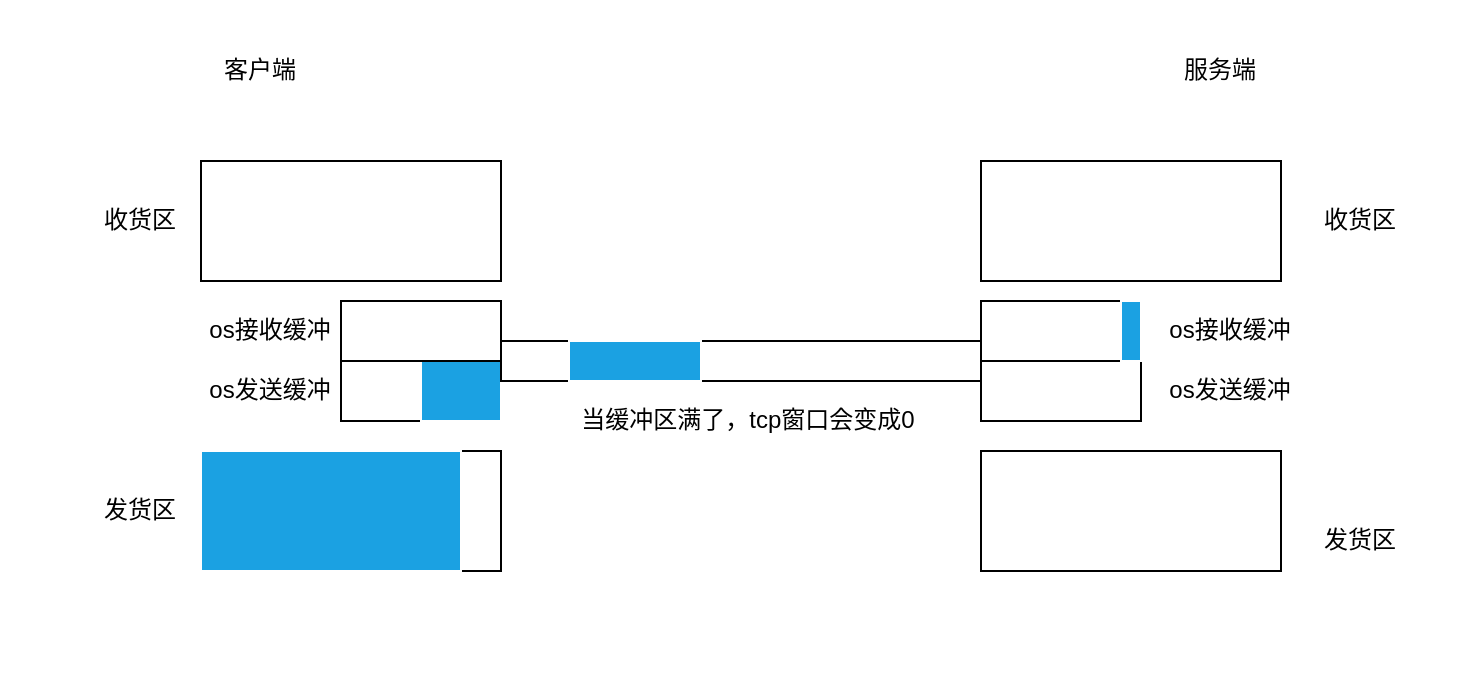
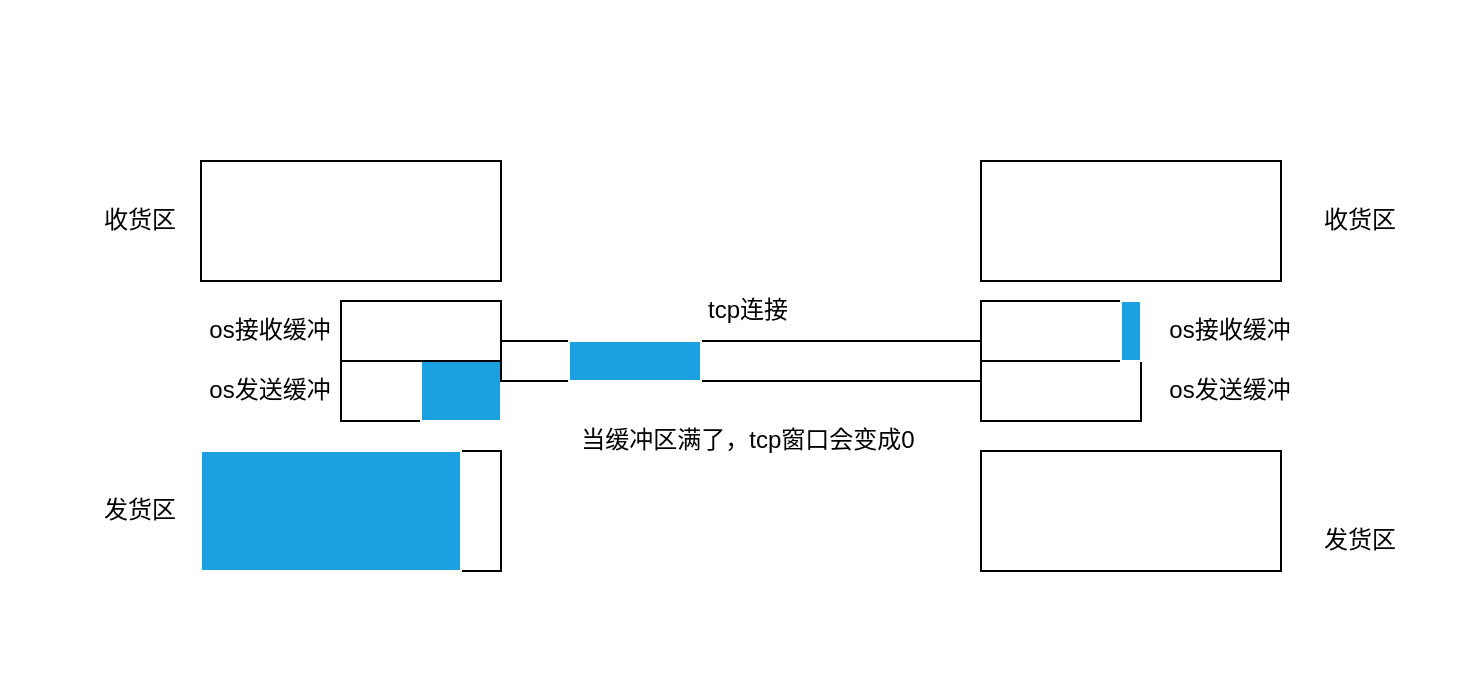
node "客户端": removed
node "服务端": removed
node "tcp连接": added
node "当缓冲区满了，tcp窗口会变成0": moved (749, 421) -> (749, 441)
